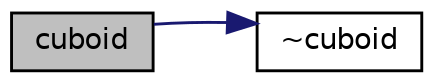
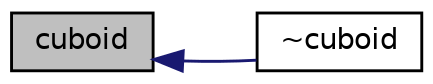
edge "cuboid" -> "~cuboid": reversed
